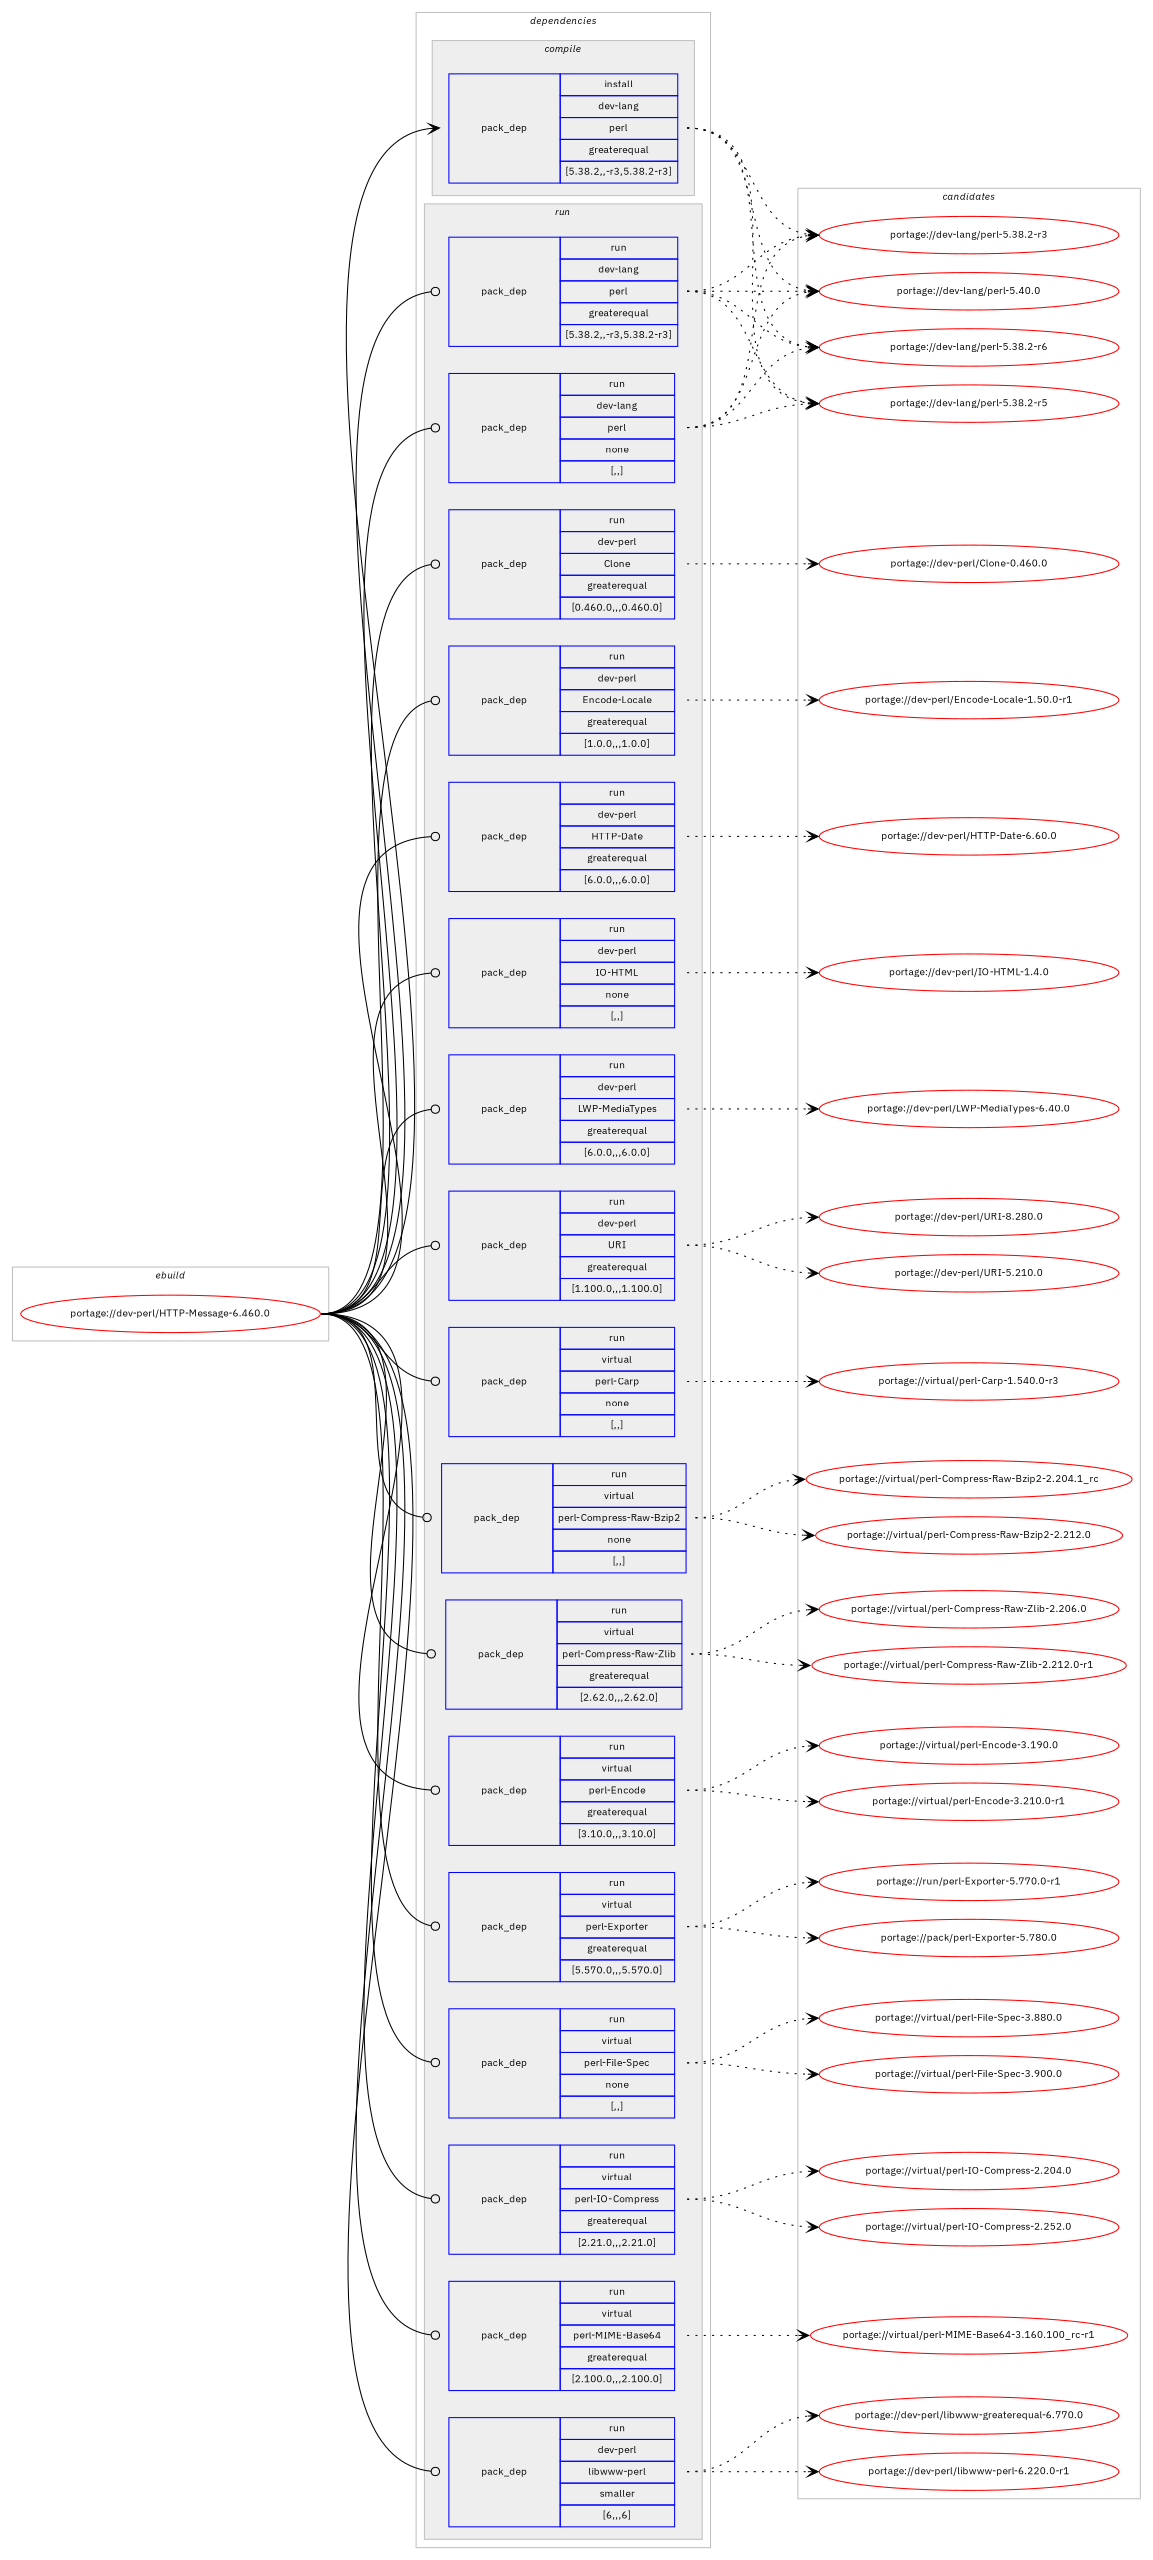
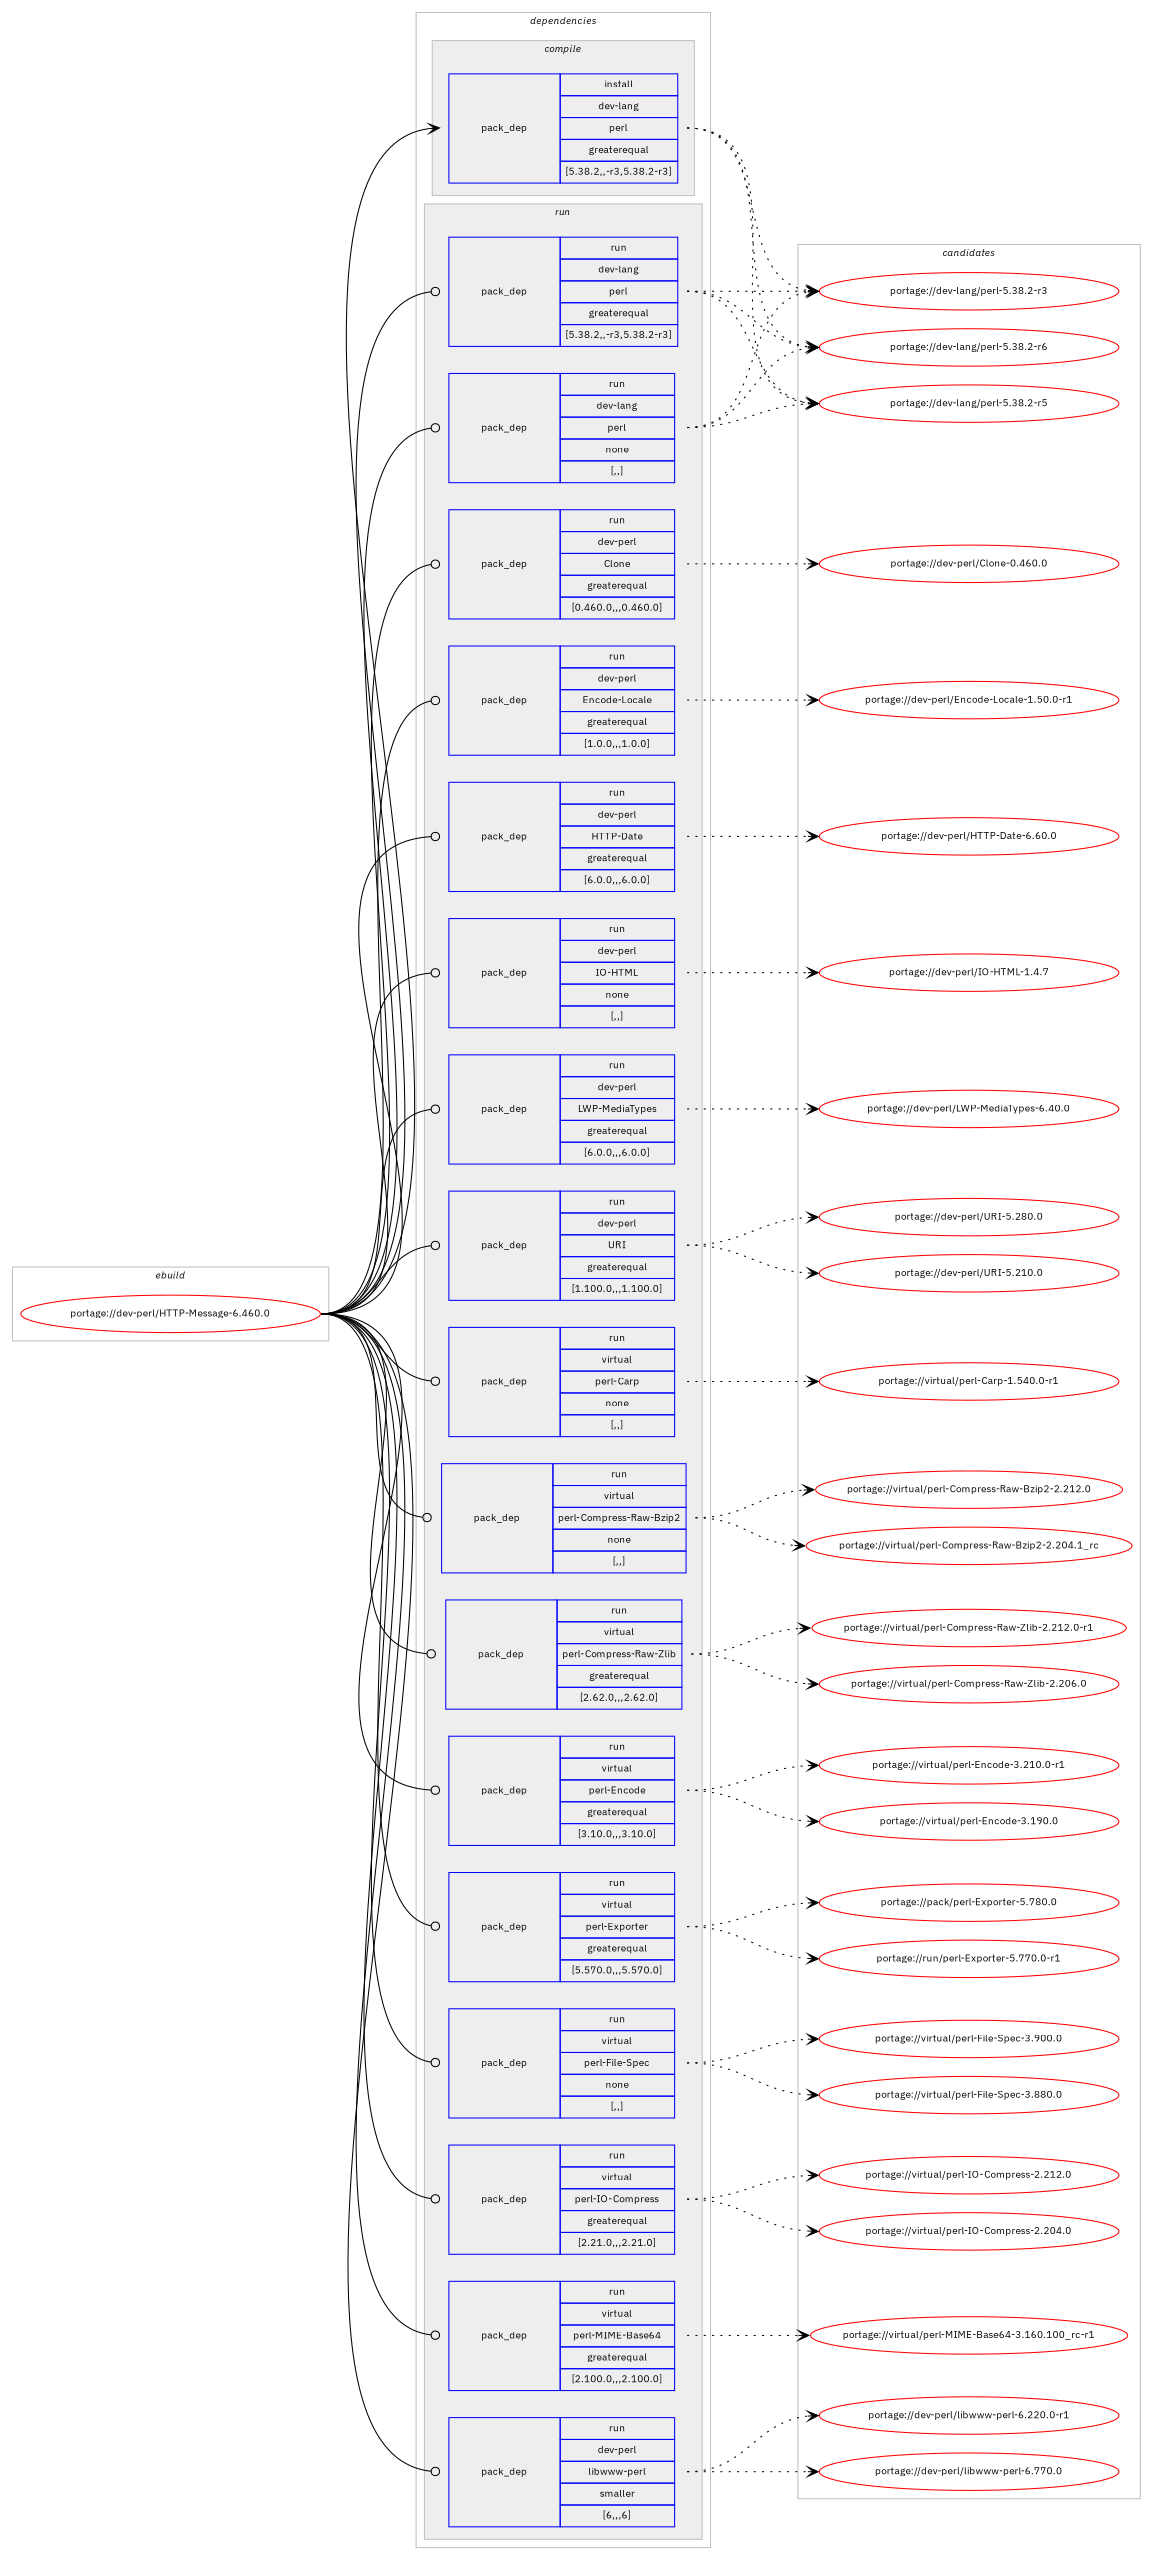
node "portage://dev-lang/perl-5.40.0": removed
node "portage://dev-perl/IO-HTML-1.4.0": label "portage://dev-perl/IO-HTML-1.4.0" -> "portage://dev-perl/IO-HTML-1.4.7"
node "portage://dev-perl/URI-8.280.0": label "portage://dev-perl/URI-8.280.0" -> "portage://dev-perl/URI-5.280.0"
node "portage://virtual/perl-Carp-1.540.0-r3": label "portage://virtual/perl-Carp-1.540.0-r3" -> "portage://virtual/perl-Carp-1.540.0-r1"
node "portage://virtual/perl-IO-Compress-2.252.0": label "portage://virtual/perl-IO-Compress-2.252.0" -> "portage://virtual/perl-IO-Compress-2.212.0"
node "portage://dev-perl/libwww-greaterequal-6.770.0": label "portage://dev-perl/libwww-greaterequal-6.770.0" -> "portage://dev-perl/libwww-perl-6.770.0"
